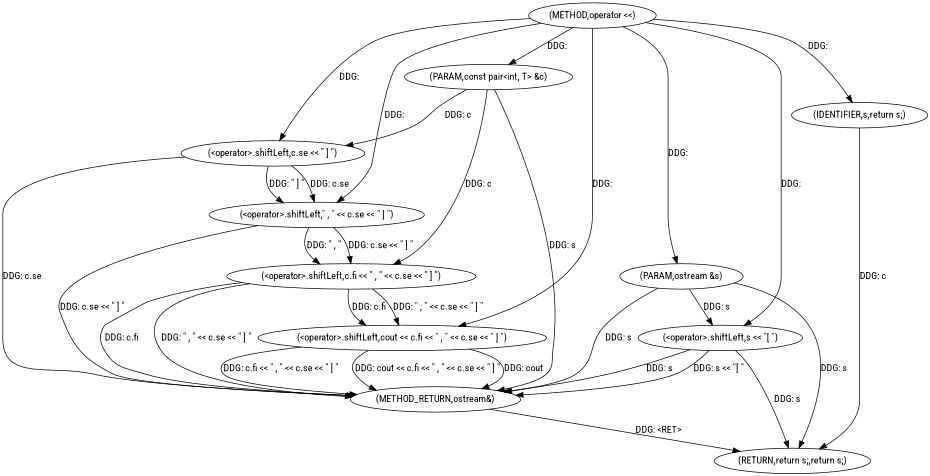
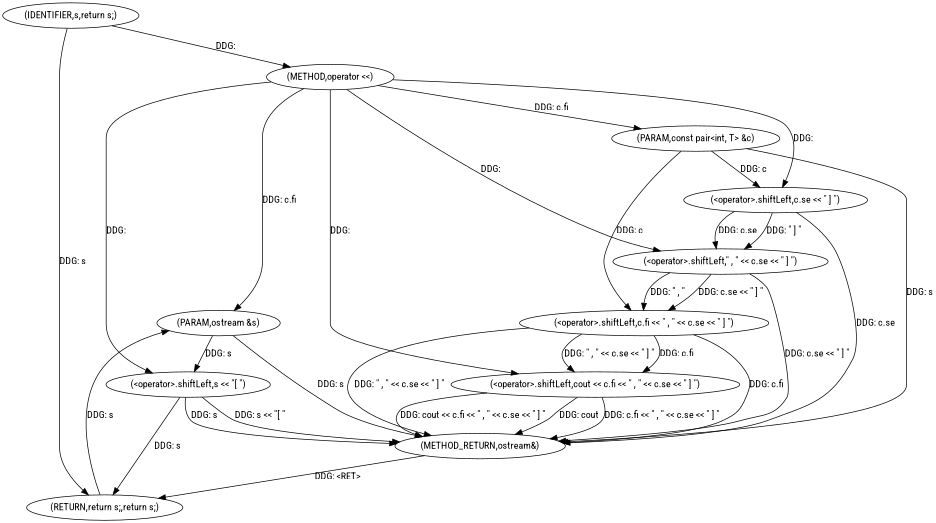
edge "(METHOD,operator <<)" -> "(IDENTIFIER,s,return s;)": reversed
edge "(METHOD,operator <<)" -> "(PARAM,const pair<int, T> &c)": label "DDG: " -> "DDG: c.fi"
edge "(METHOD,operator <<)" -> "(PARAM,ostream &s)": label "DDG: " -> "DDG: c.fi"
edge "(IDENTIFIER,s,return s;)" -> "(RETURN,return s;,return s;)": label "DDG: c" -> "DDG: s"
edge "(PARAM,ostream &s)" -> "(RETURN,return s;,return s;)": reversed
